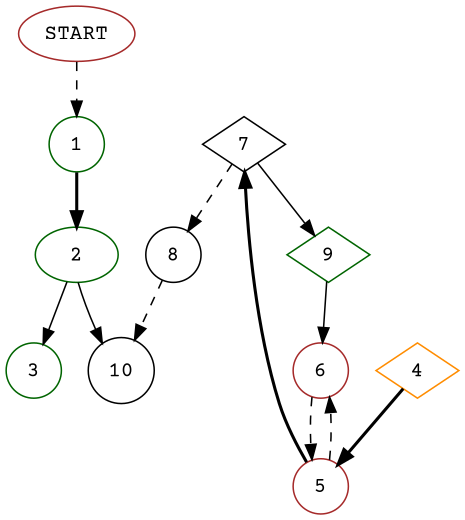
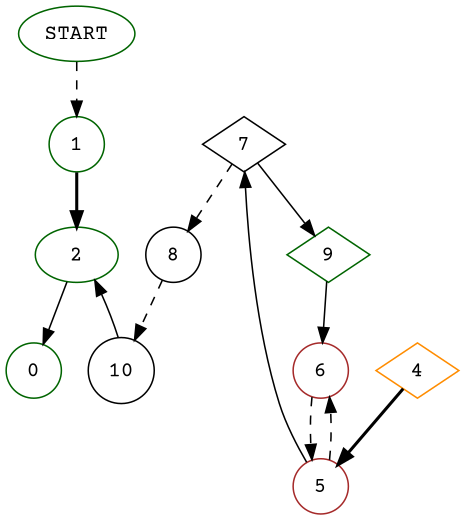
node "START": color brown -> darkgreen
edge "2" -> "10": reversed
edge "5" -> "7": style bold -> solid
node "3": label "3" -> "0"
